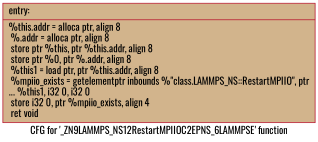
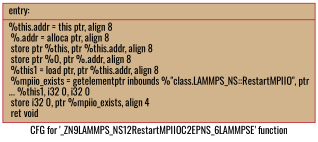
node "entry:": text "%this.addr = alloca ptr, align 8" -> "%this.addr = this ptr, align 8"
